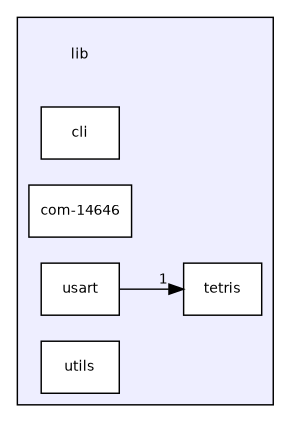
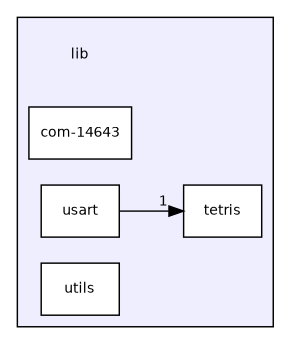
node "cli": removed
node "com-14646": label "com-14646" -> "com-14643"
